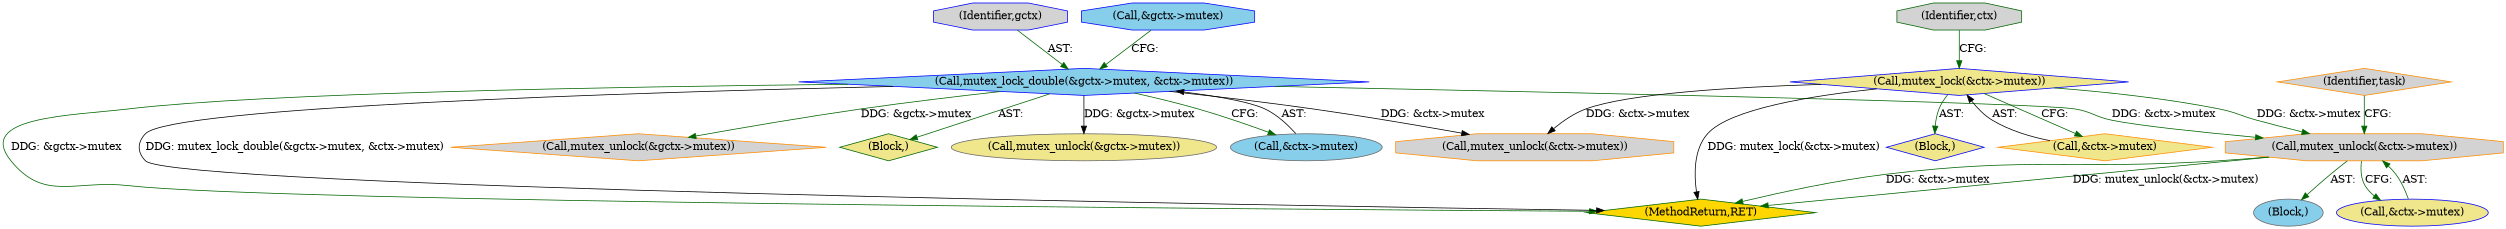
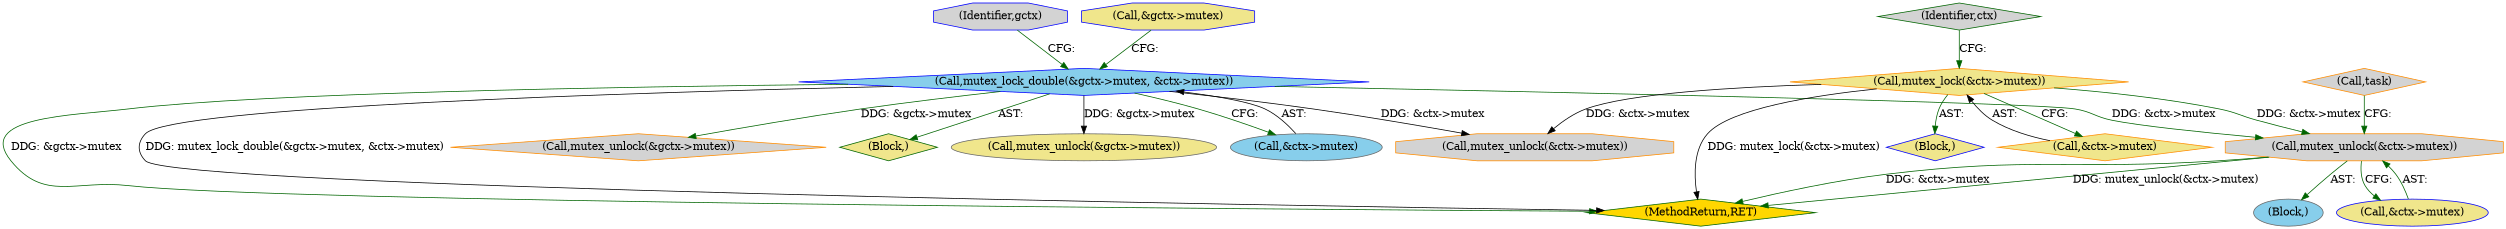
node "(Call,&gctx->mutex)": fillcolor skyblue -> khaki
node "(Identifier,ctx)": shape octagon -> diamond
edge "(Identifier,gctx)" -> "(Call,mutex_lock_double(&gctx->mutex, &ctx->mutex))": label "AST: " -> "CFG: "
node "(Call,mutex_lock(&ctx->mutex))": color blue -> darkorange
node "(Identifier,task)": label "(Identifier,task)" -> "(Call,task)"
